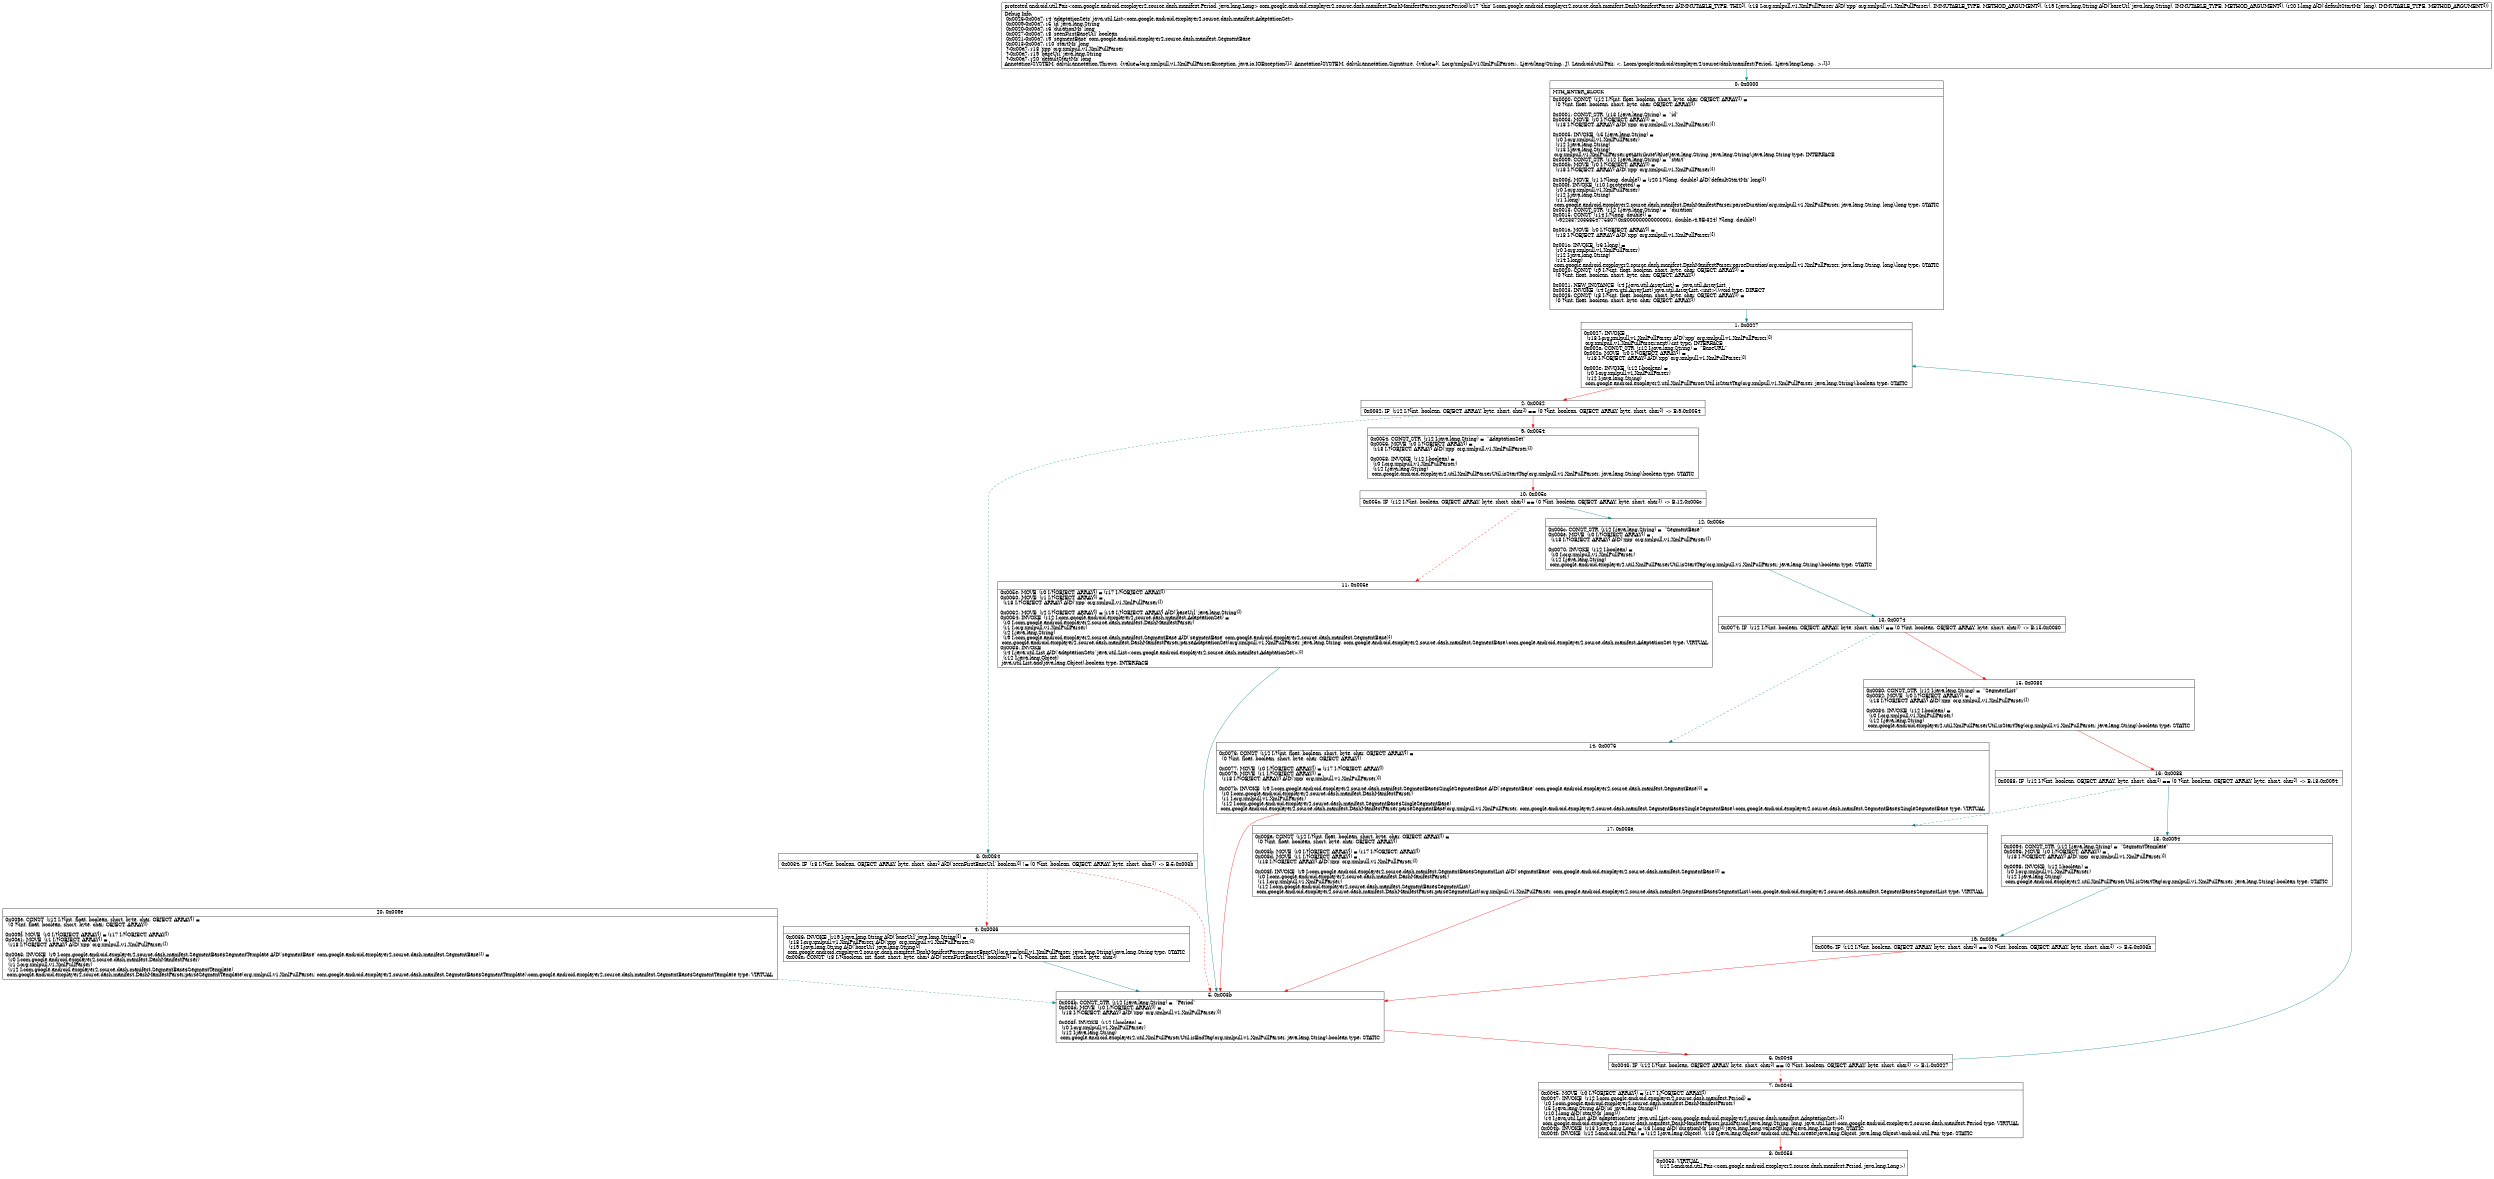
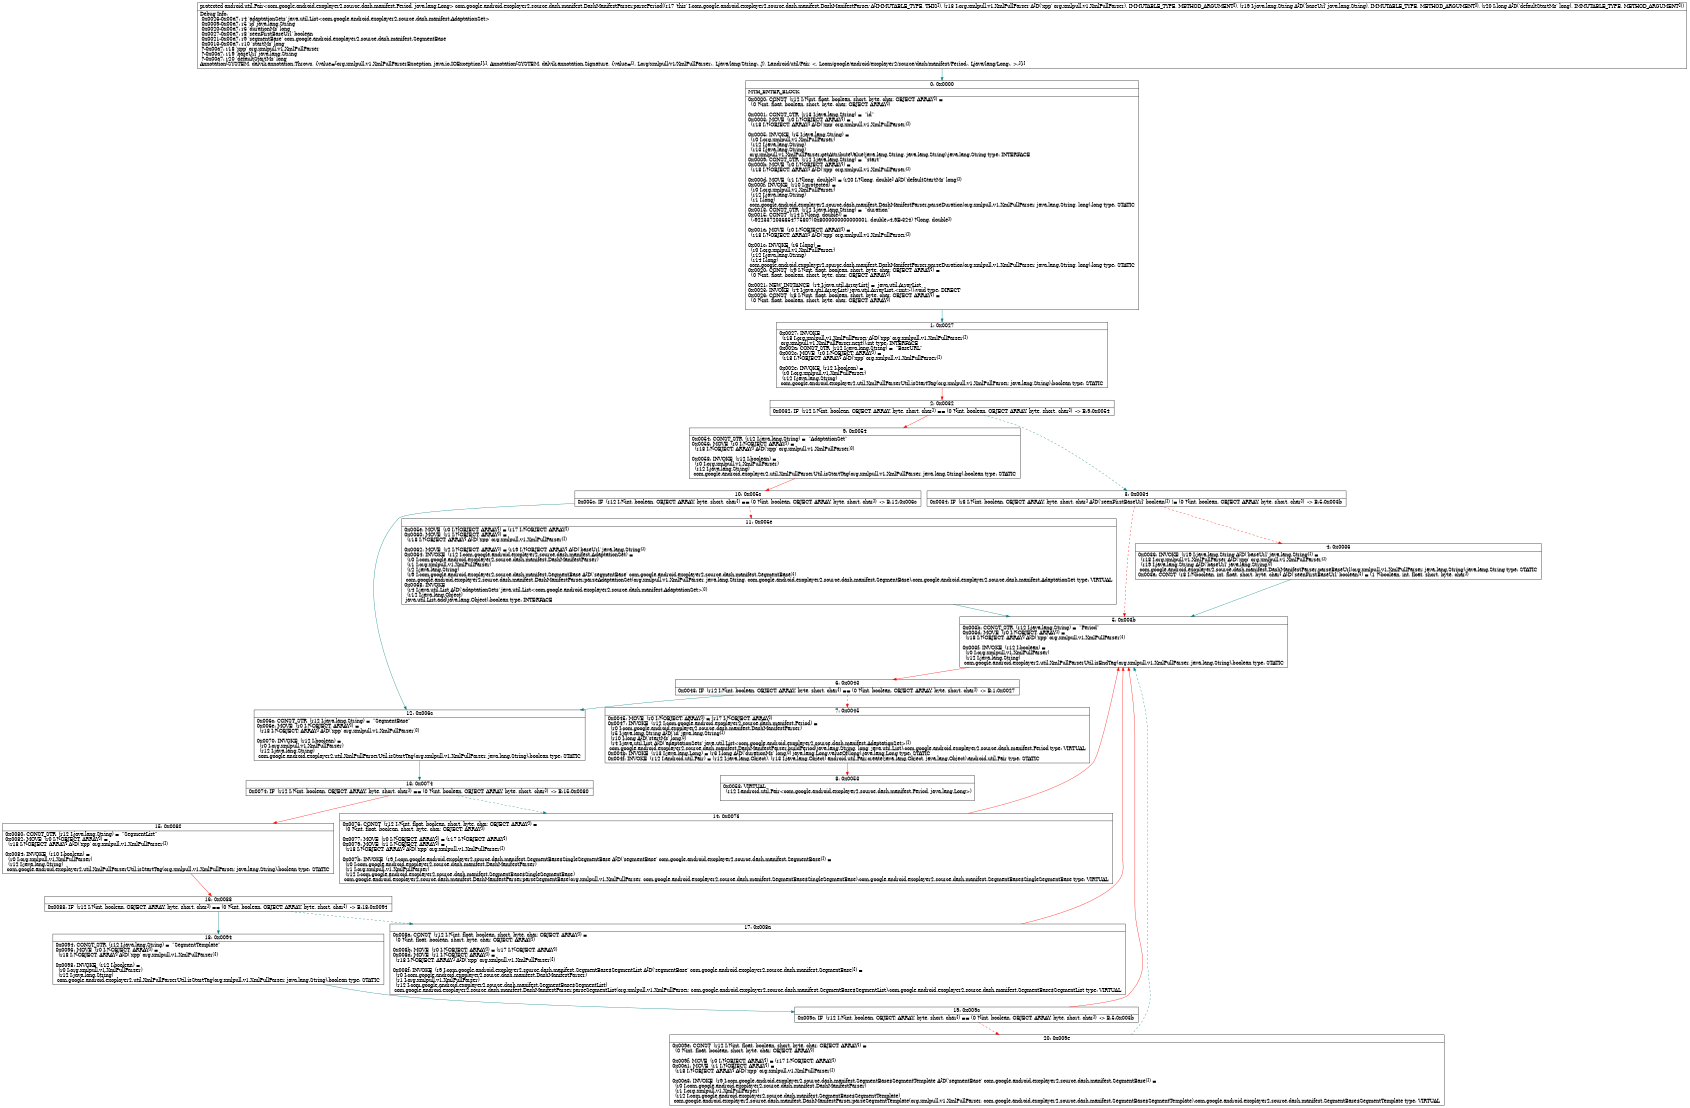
edge "6: 0x0043" -> "1: 0x0027": now "6: 0x0043" -> "12: 0x006c"
node "15: 0x0080": text "0x0084: INVOKE  (r12 I:boolean) =" -> "0x0084: INVOKE  (r10 I:boolean) ="
edge "19: 0x009c" -> "20: 0x009e": added
